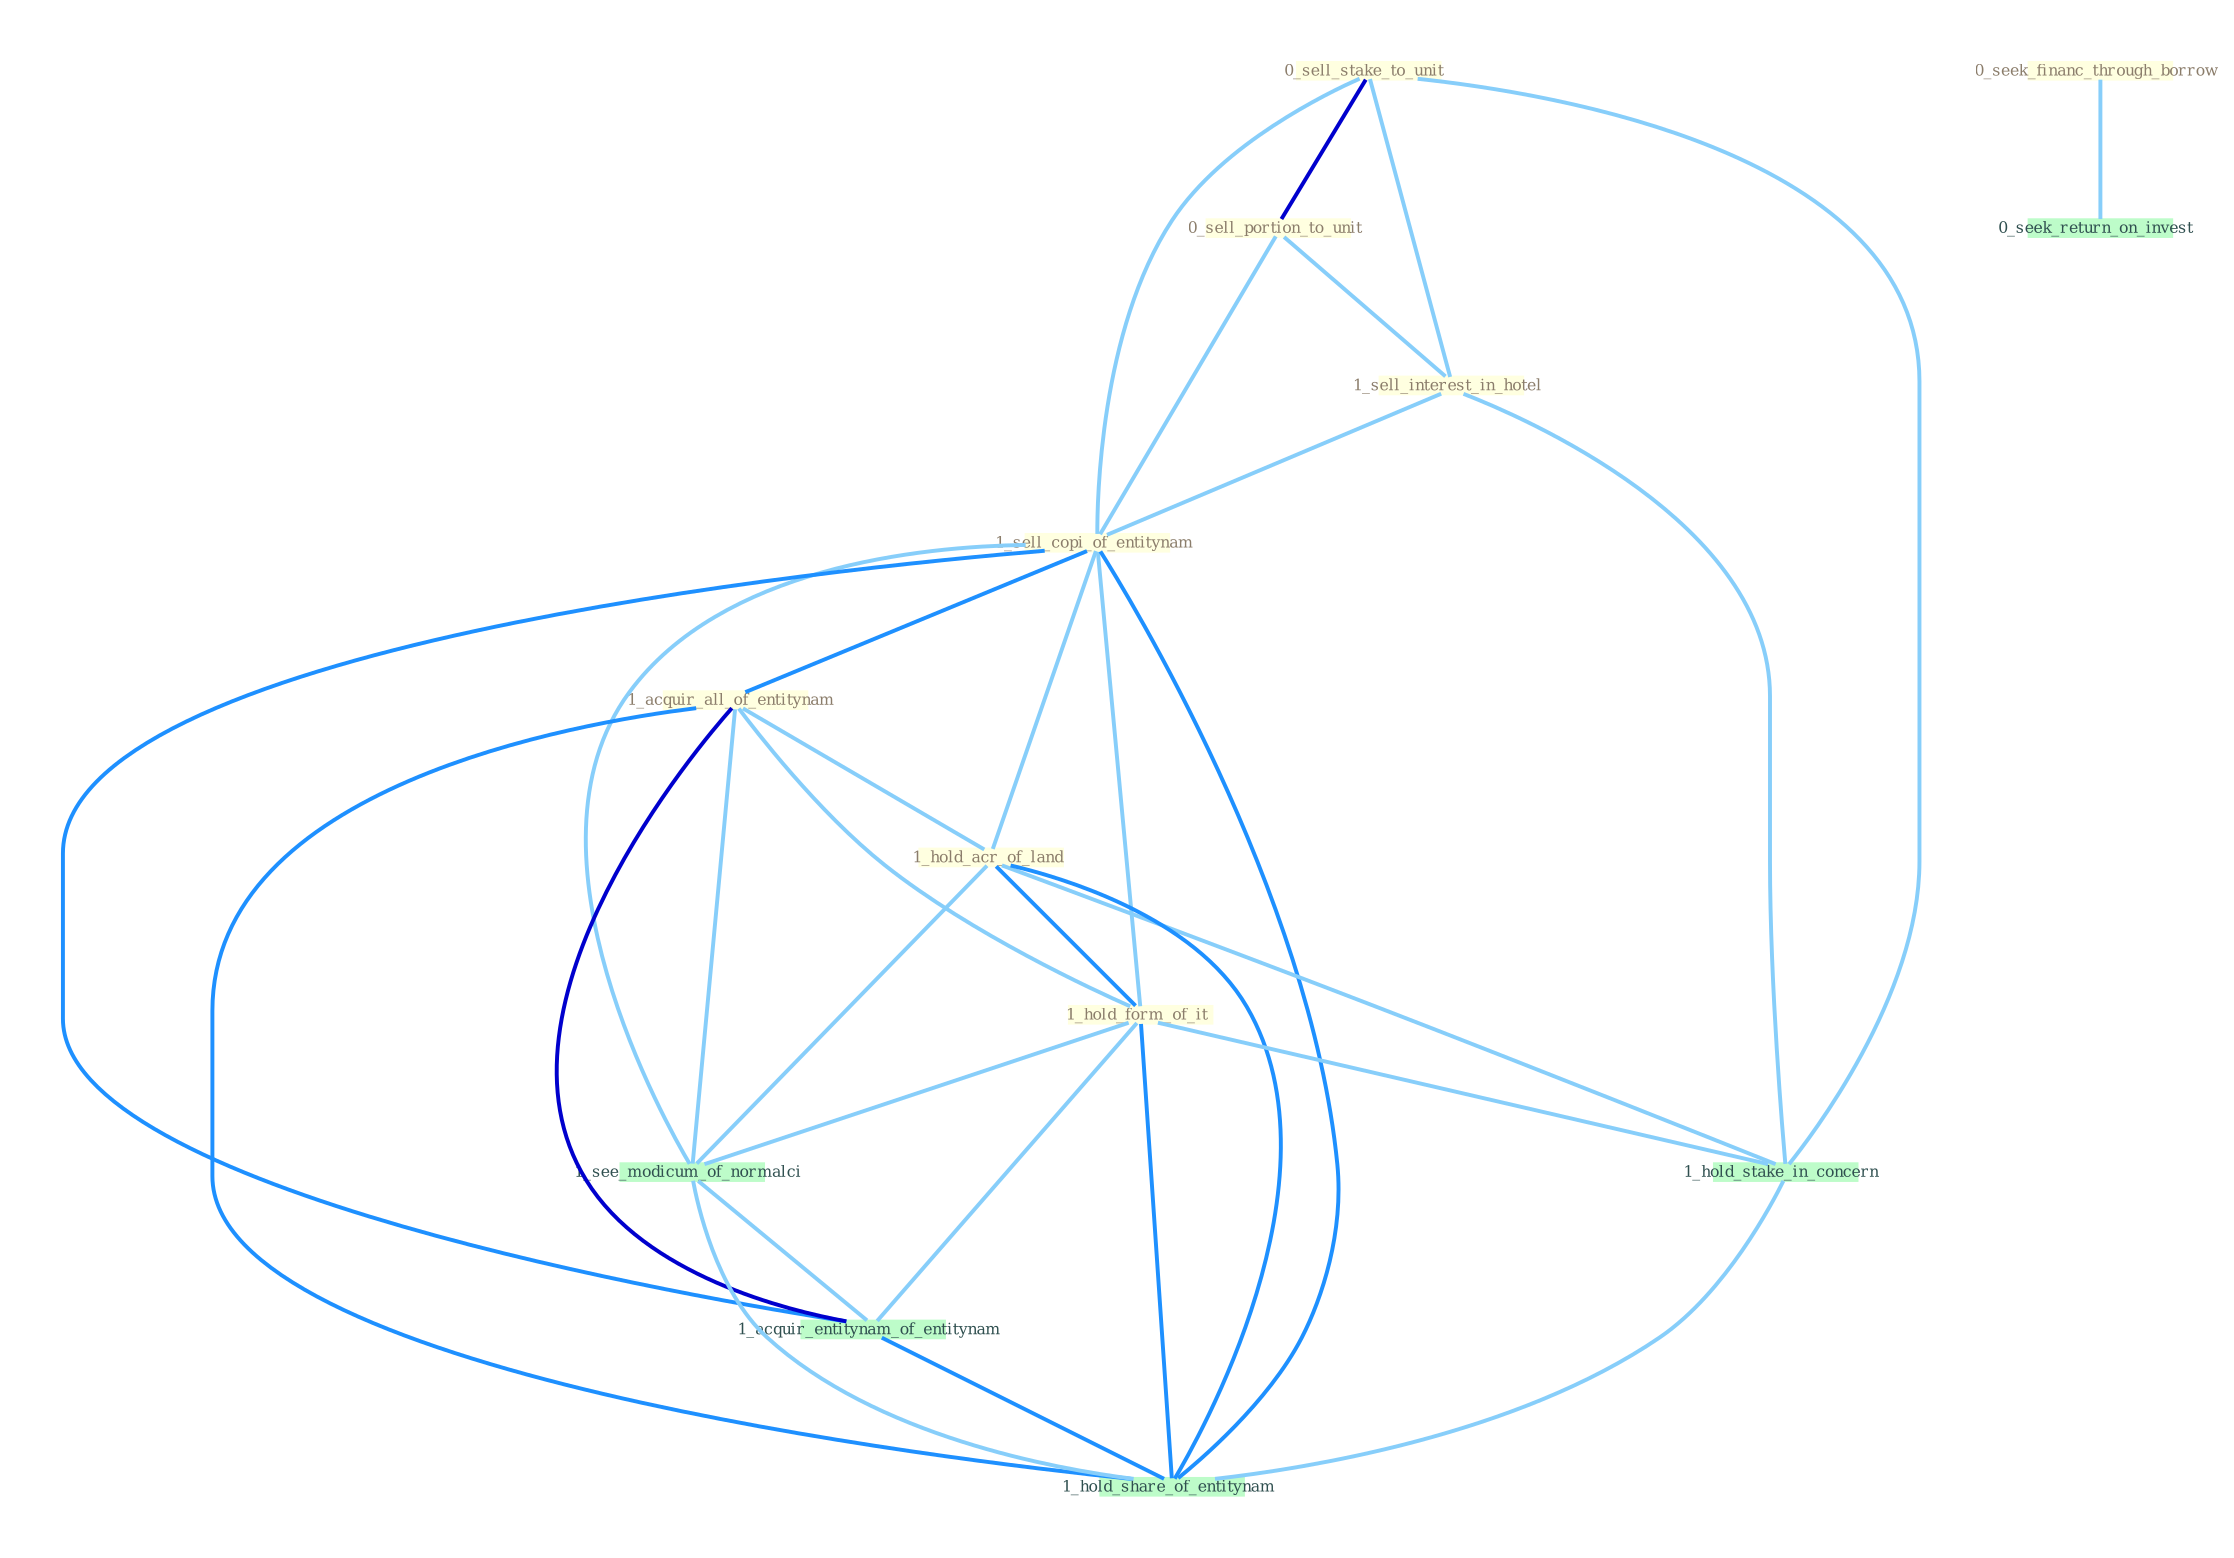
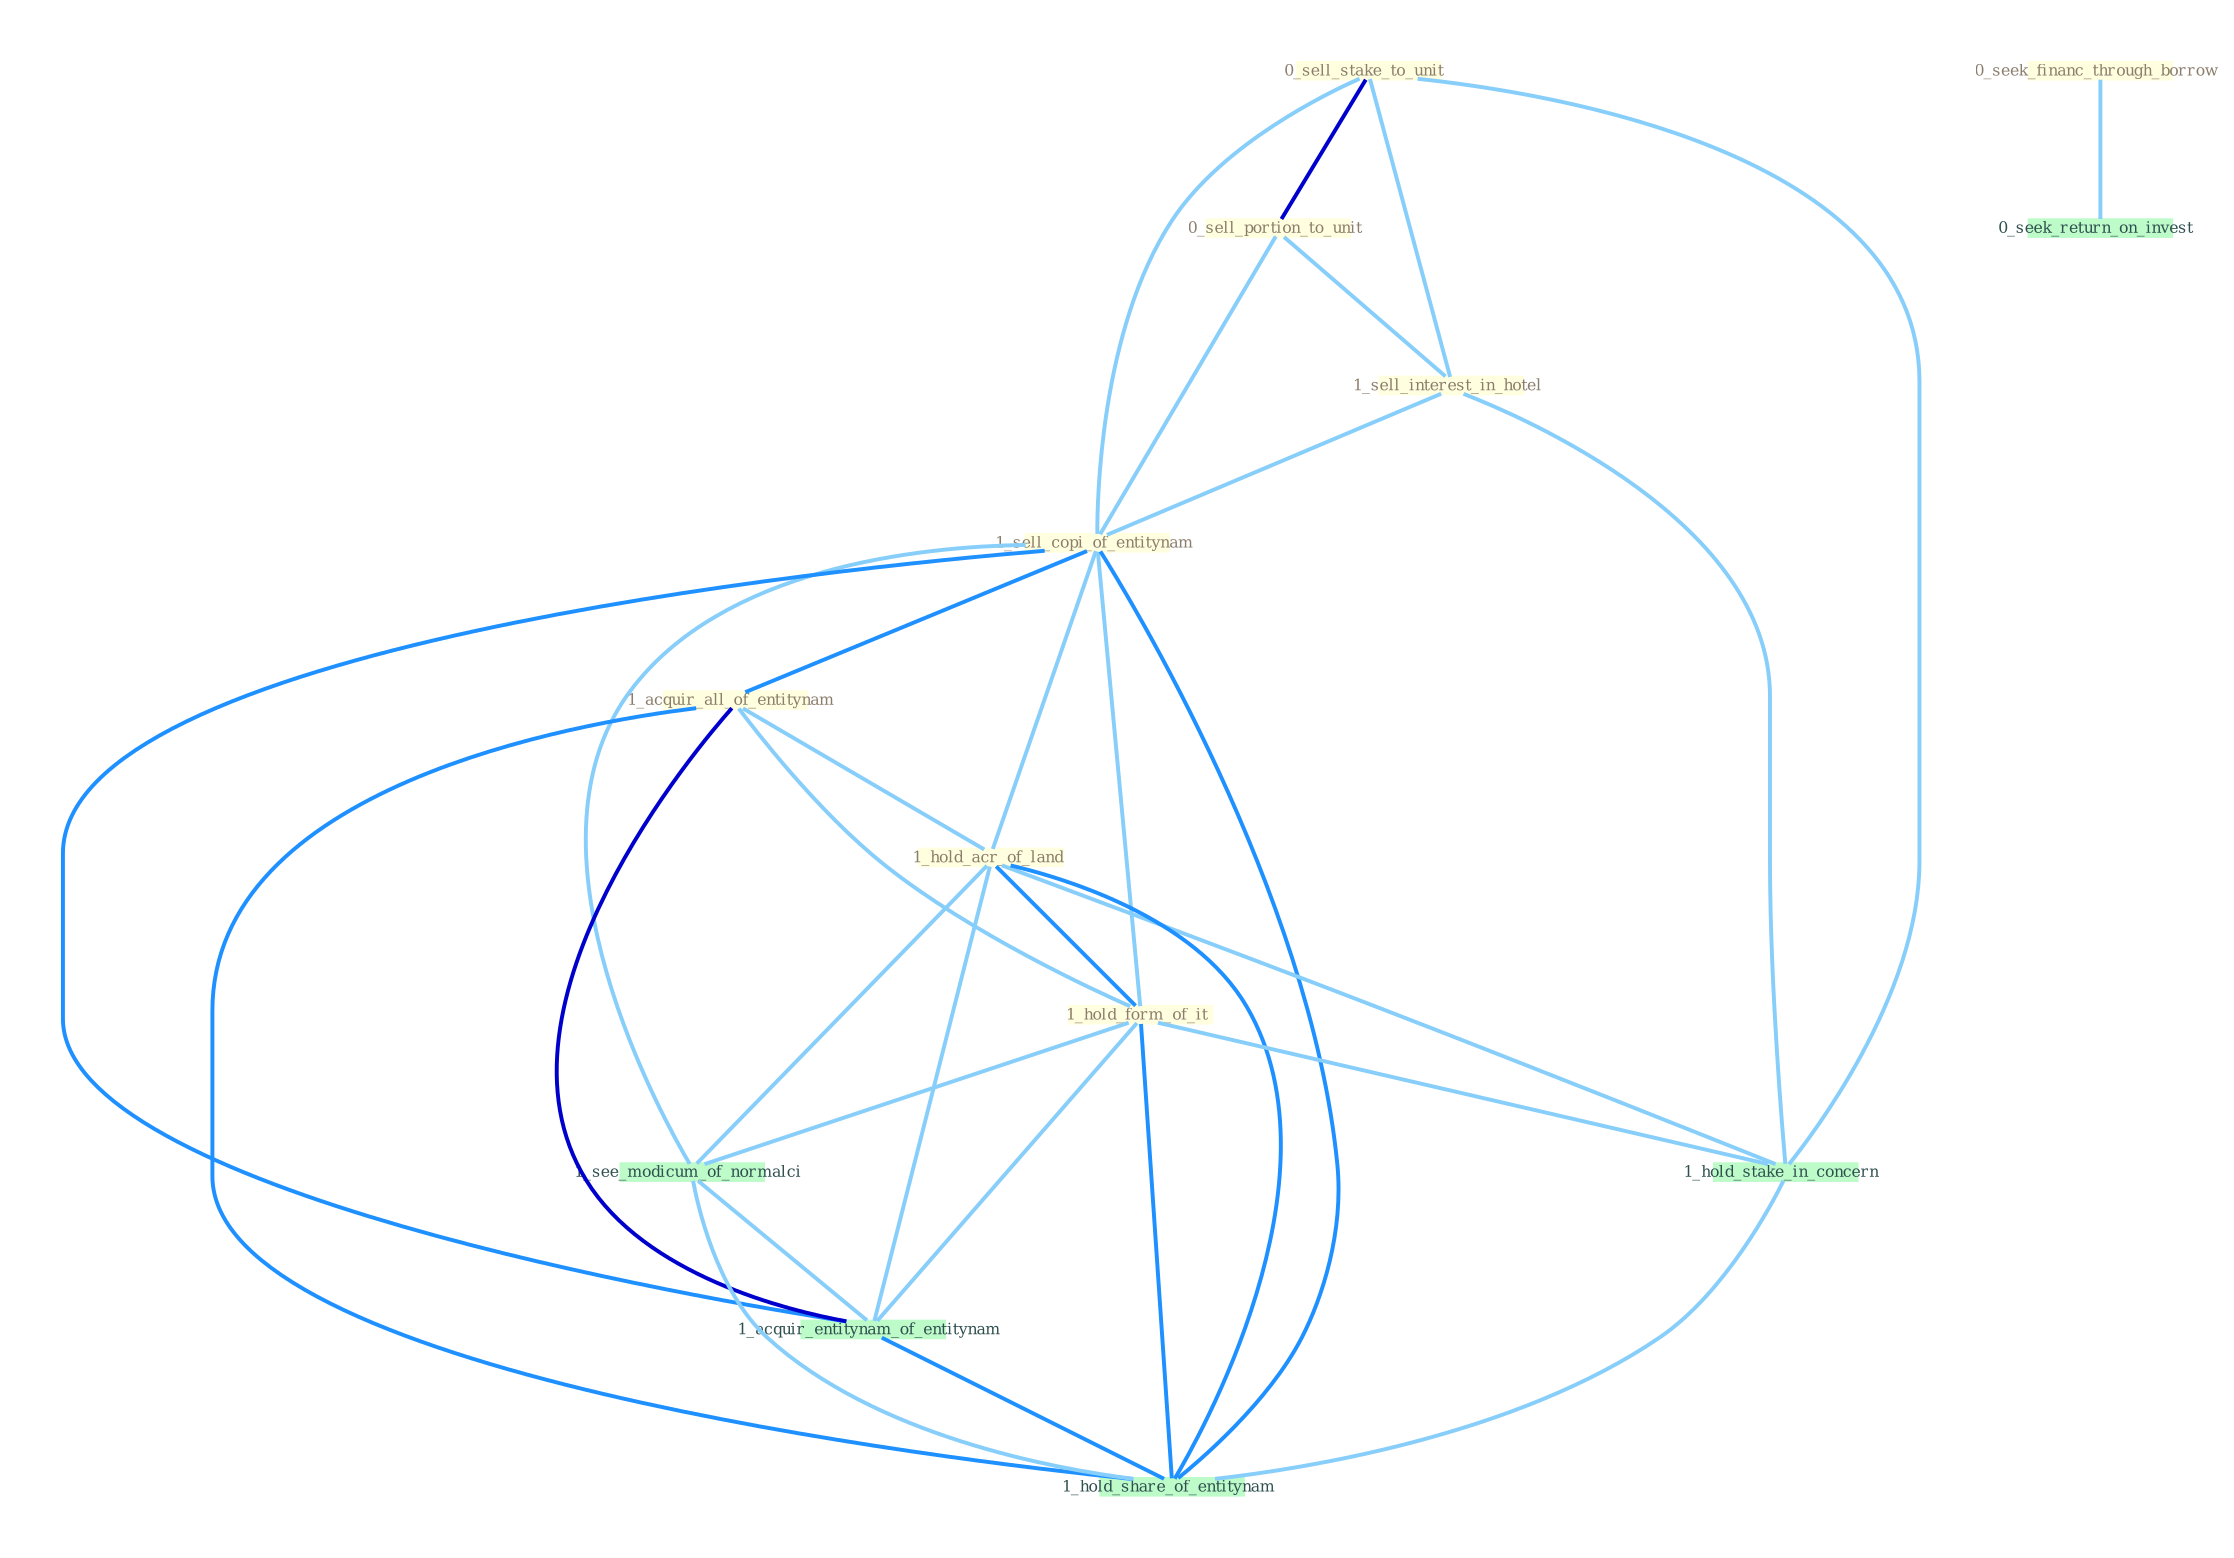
edge "1_acquir_all_of_entitynam" -- "1_see_modicum_of_normalci": removed
edge "1_hold_acr_of_land" -- "1_acquir_entitynam_of_entitynam": added
